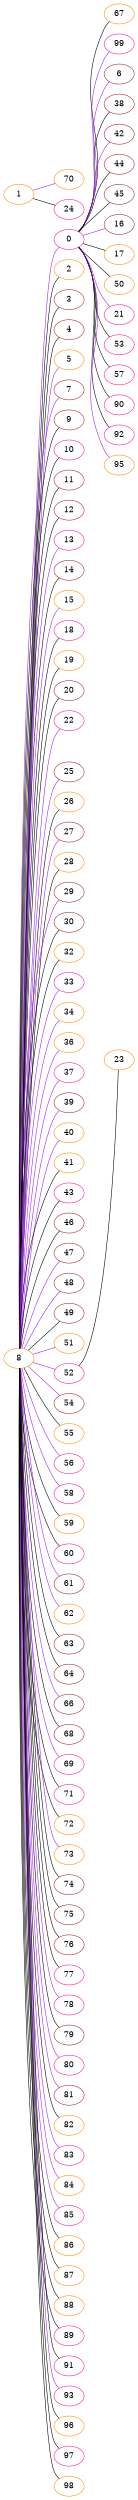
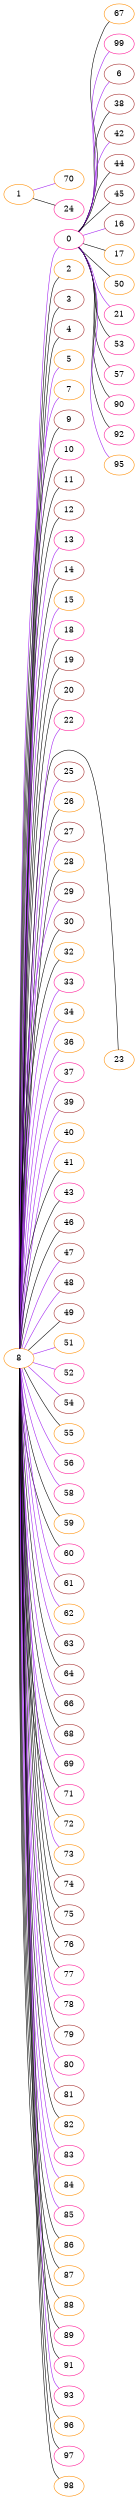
node "7": color brown -> darkorange
node "19": color darkorange -> brown
edge "23" -- "52": now "23" -- "8"
edge "8" -- "63": color black -> purple
